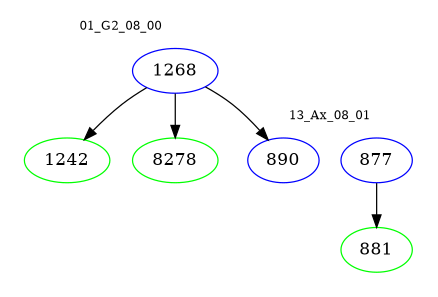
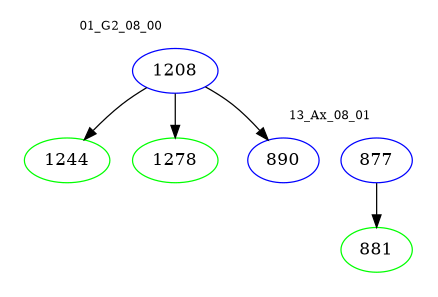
node "1268": label "1268" -> "1208"
node "1242": label "1242" -> "1244"
node "8278": label "8278" -> "1278"
